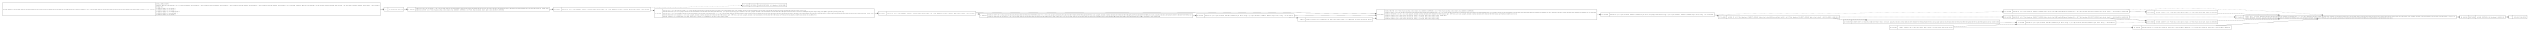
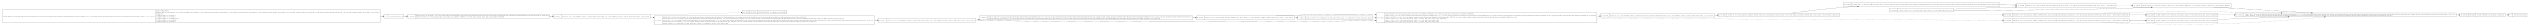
edge "12: 0x0029" -> "13: 0x002b": now "11: 0x001f" -> "13: 0x002b"
edge "23: 0x003b" -> "20: 0x0036": now "23: 0x003b" -> "26: 0x003f"
